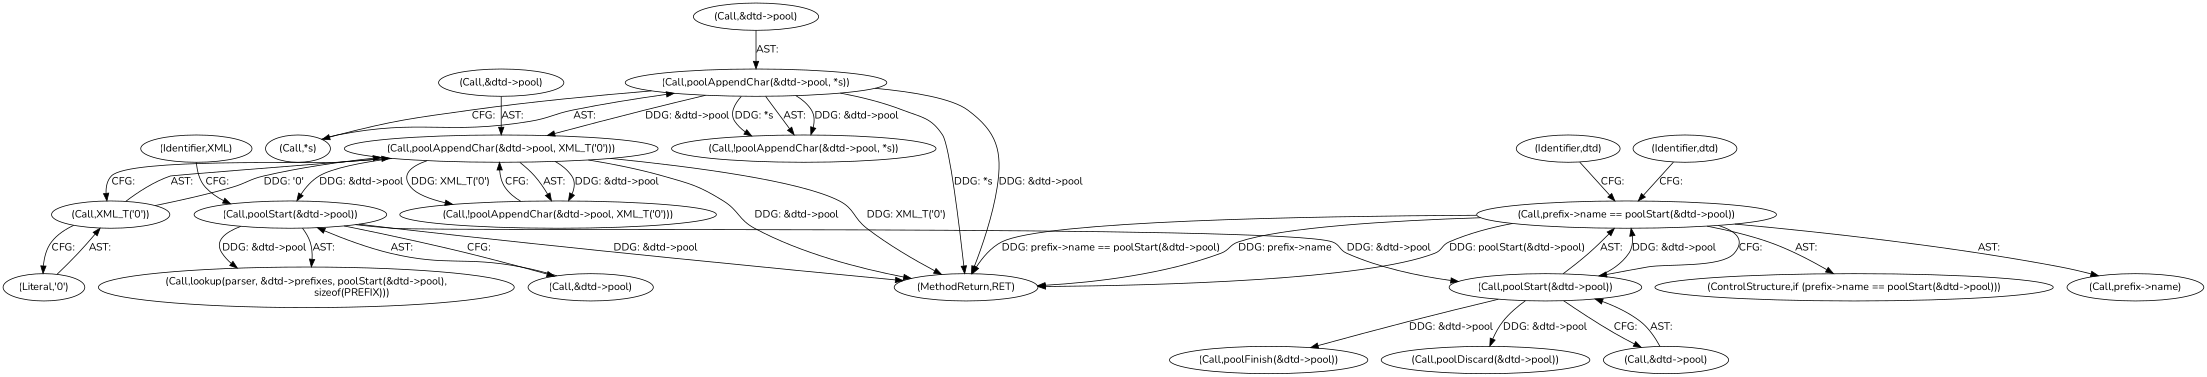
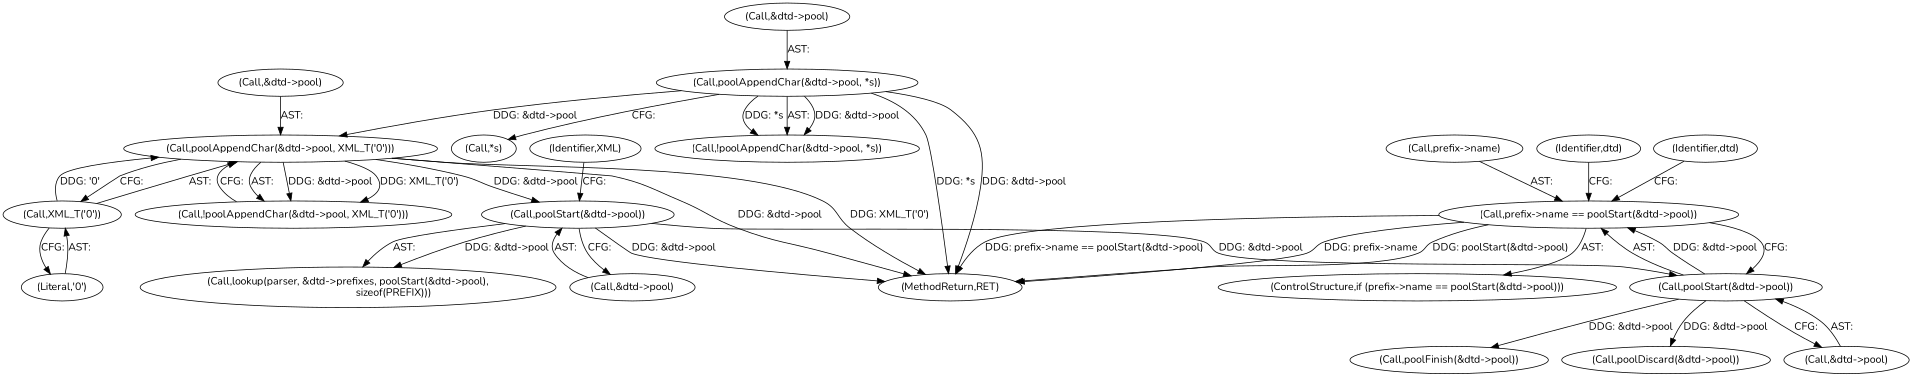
edge "(Call,*s)" -> "(Call,poolAppendChar(&dtd->pool, *s))": removed, label "AST:"
edge "(Call,prefix->name == poolStart(&dtd->pool))" -> "(Call,prefix->name)": reversed
